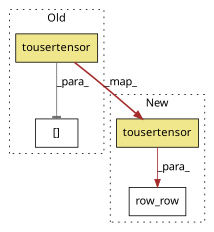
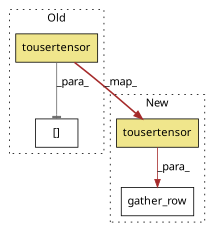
node "row_row": label "row_row" -> "gather_row"
